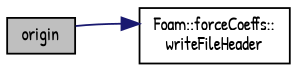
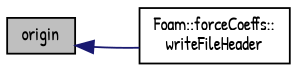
edge "origin" -> "Foam::forceCoeffs:: writeFileHeader": reversed
